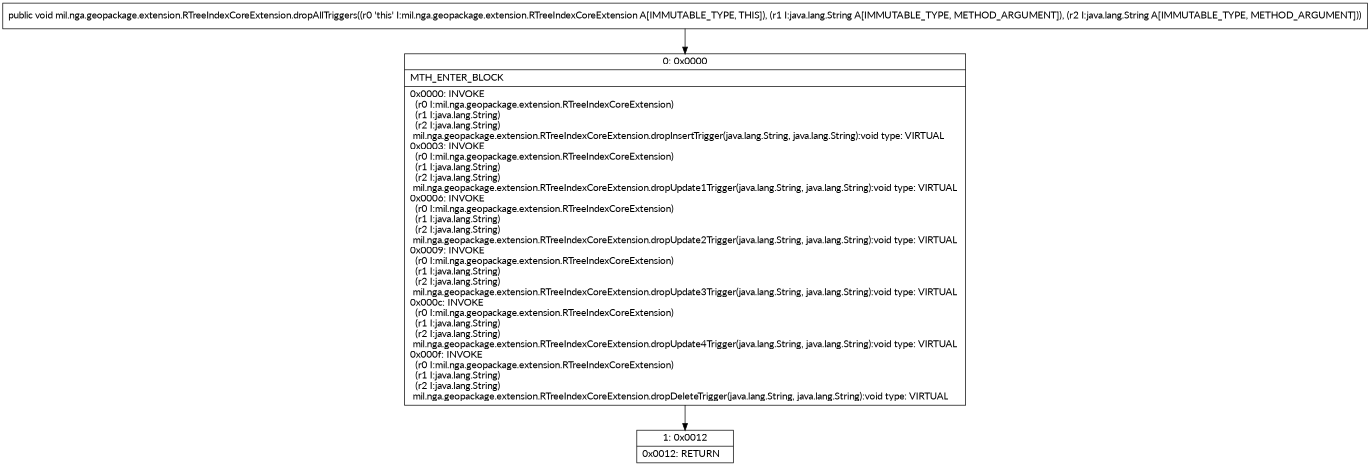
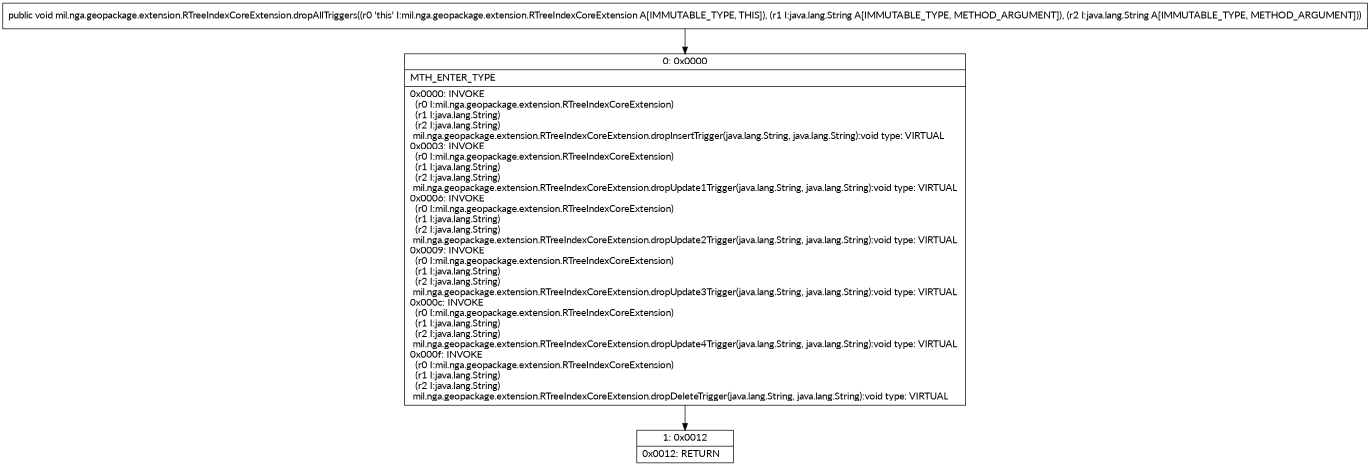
node "0: 0x0000": text "MTH_ENTER_BLOCK" -> "MTH_ENTER_TYPE"
